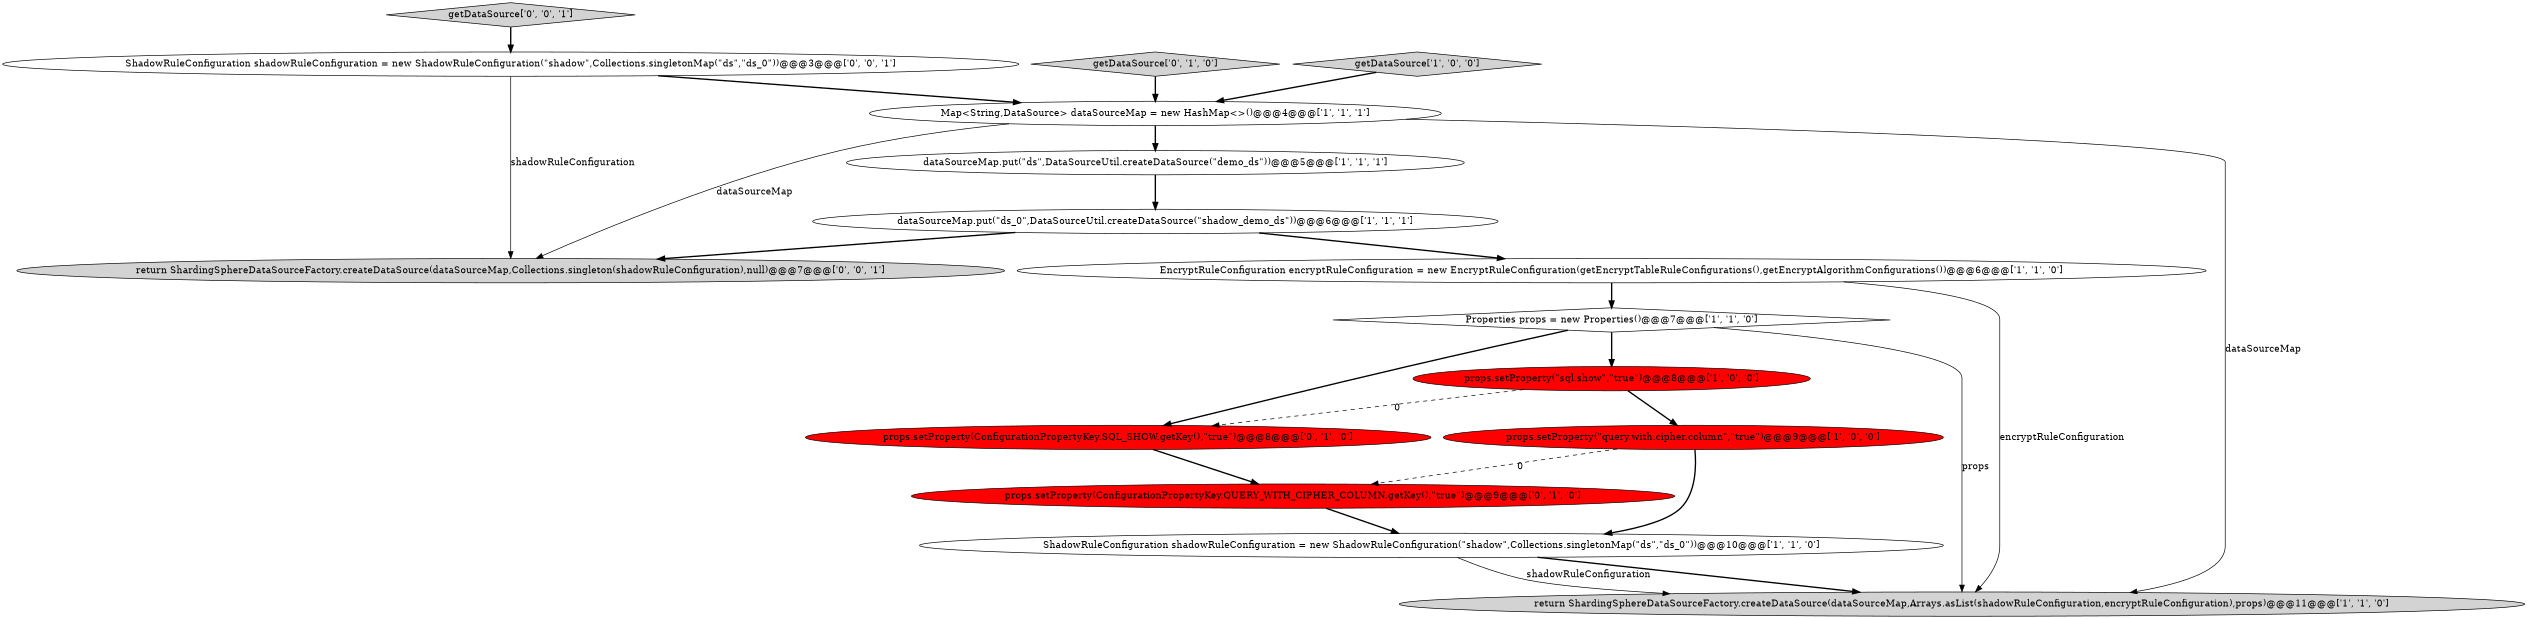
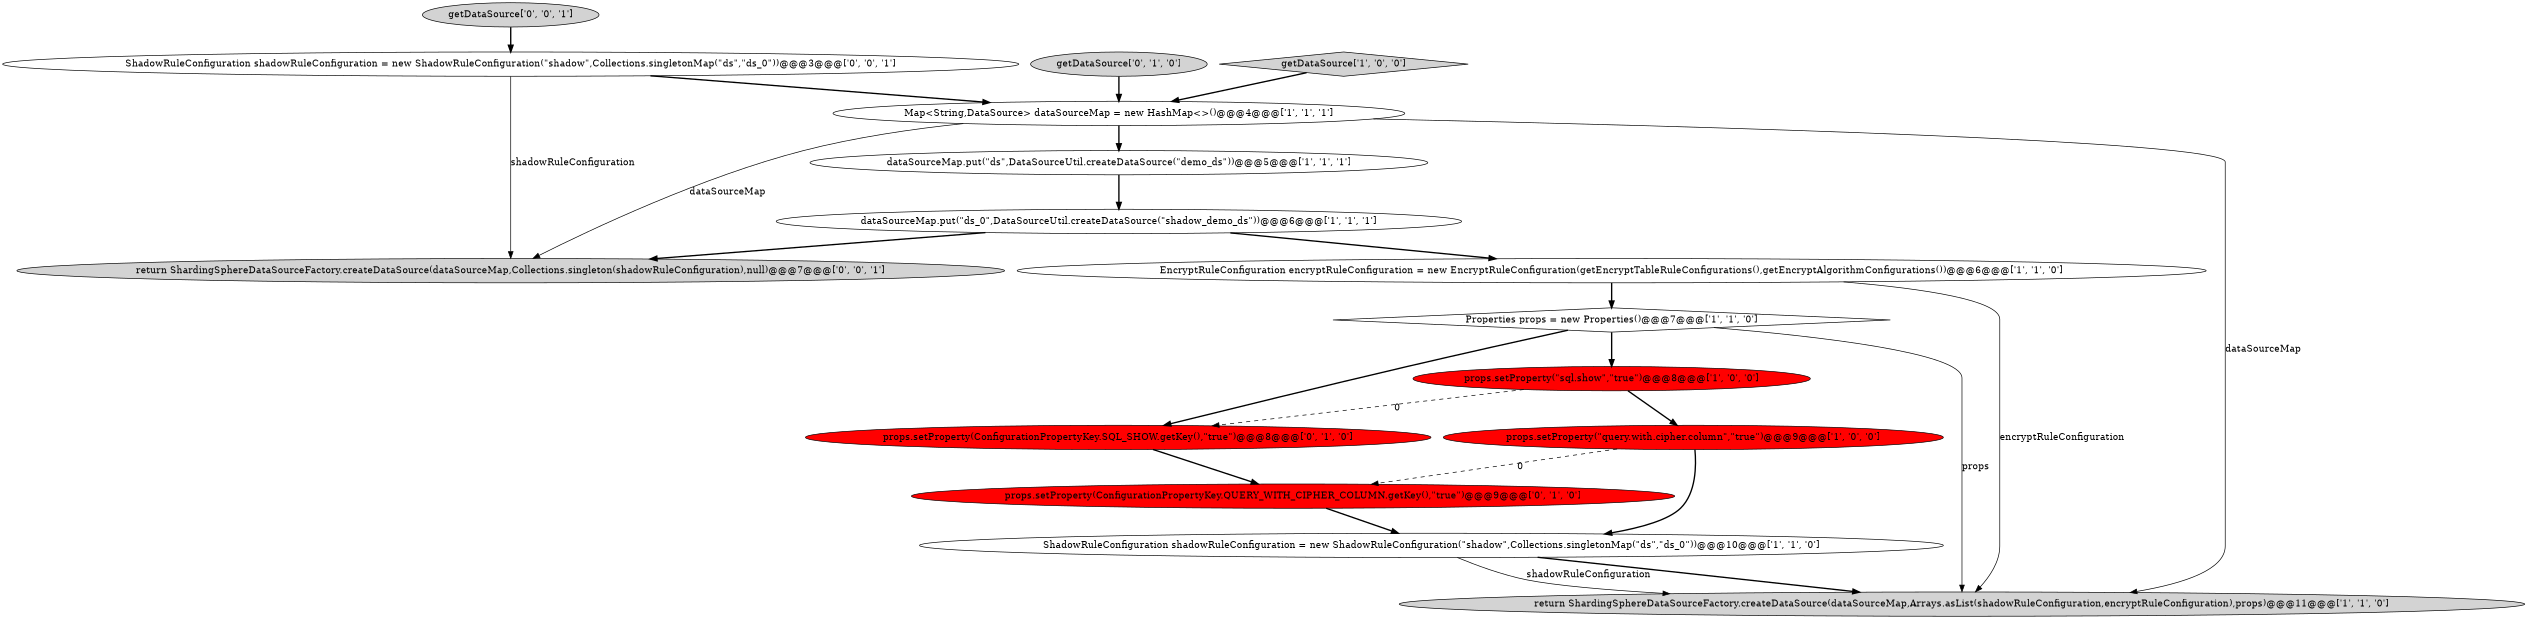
node "getDataSource['0', '0', '1']": shape diamond -> ellipse
node "getDataSource['0', '1', '0']": shape diamond -> ellipse
